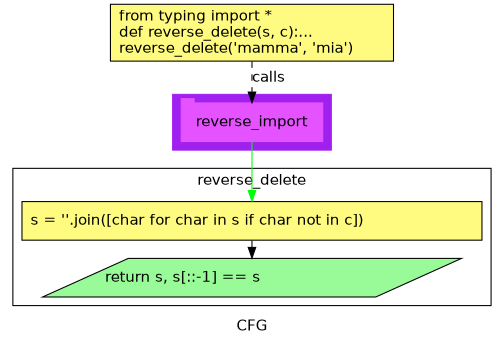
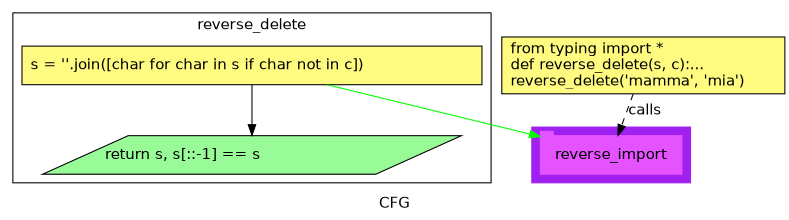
edge "reverse_import" -> "s = ''.join([char for char in s if char not in c])": reversed
